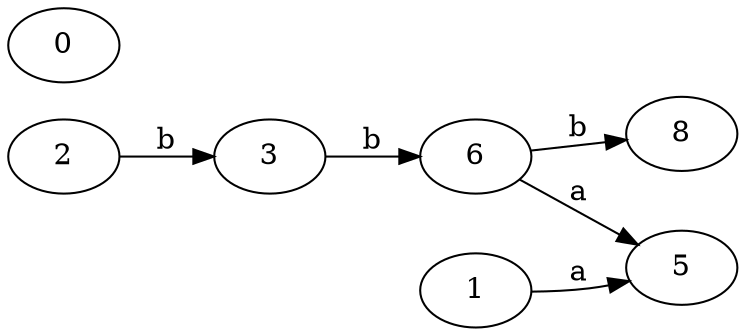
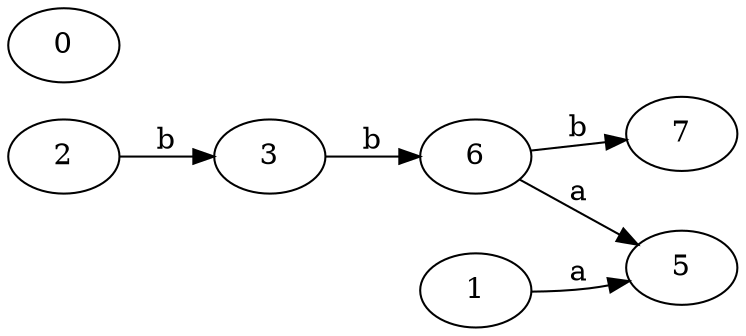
node "8": label "8" -> "7"
